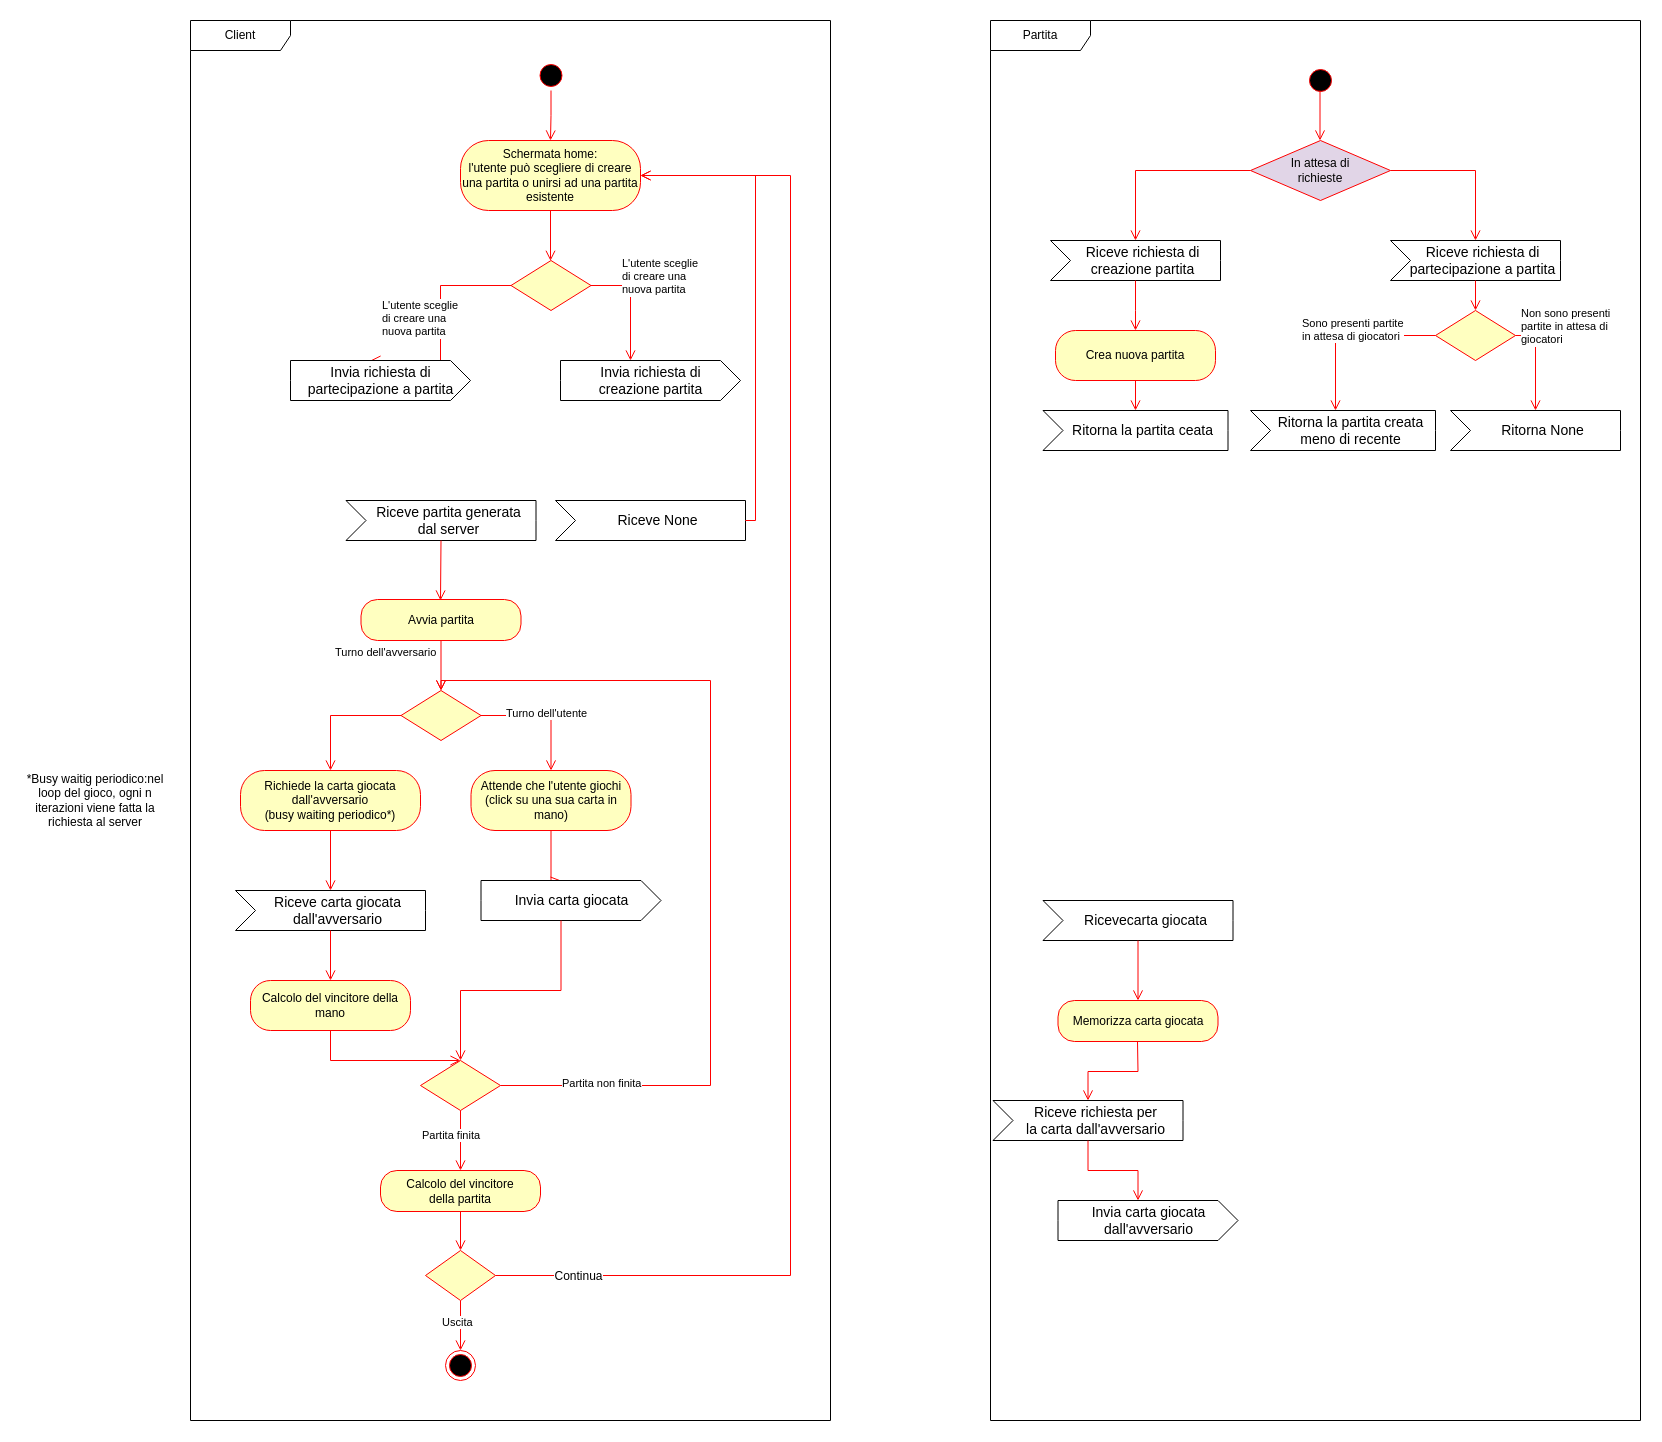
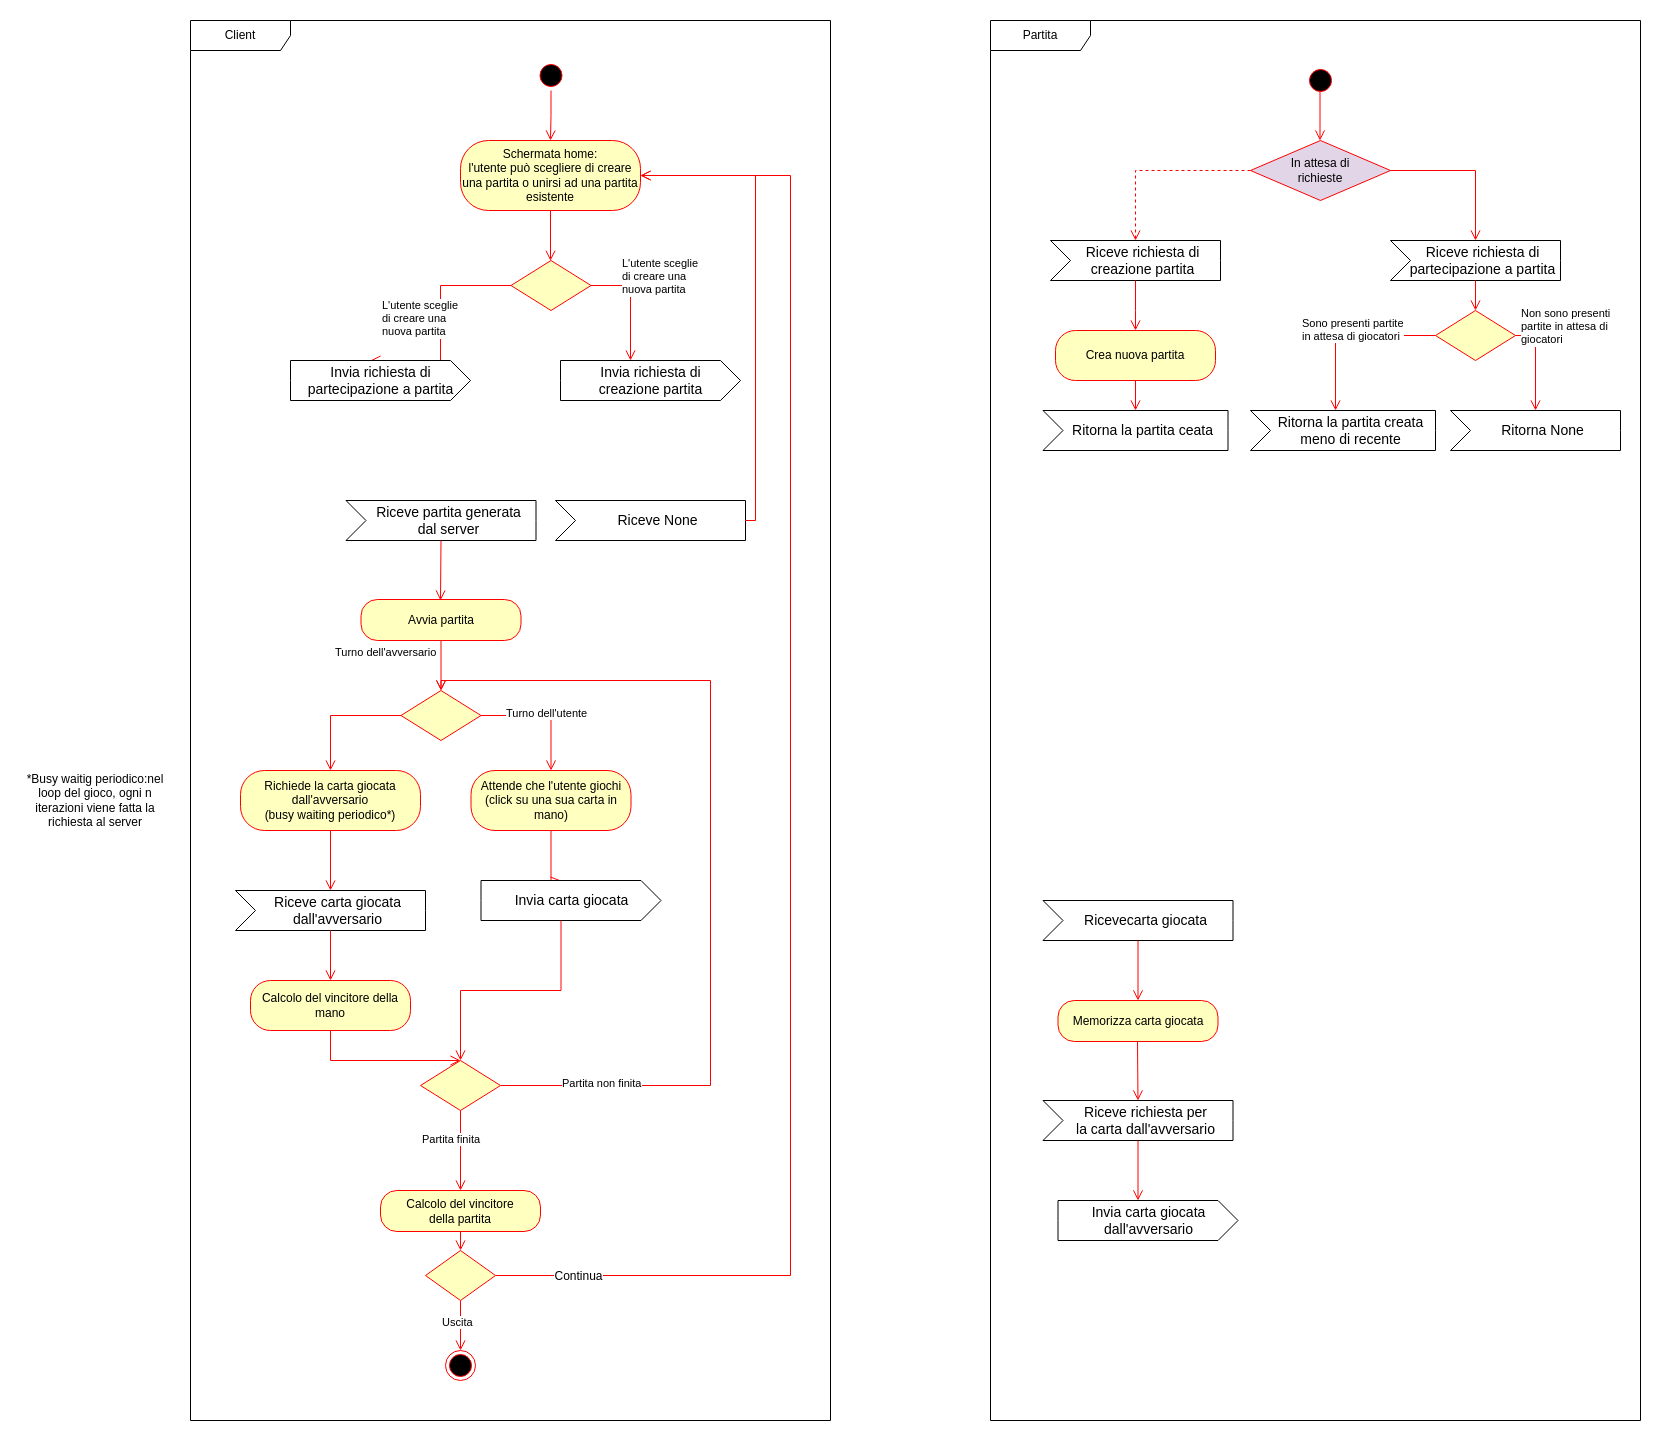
edge "In attesa di richieste" -> "Riceve richiesta di creazione partita": style solid -> dashed
node "Riceve richiesta per la carta dall'avversario": moved (1088, 1121) -> (1138, 1121)
node "Calcolo del vincitore della partita": moved (461, 1191) -> (461, 1211)
